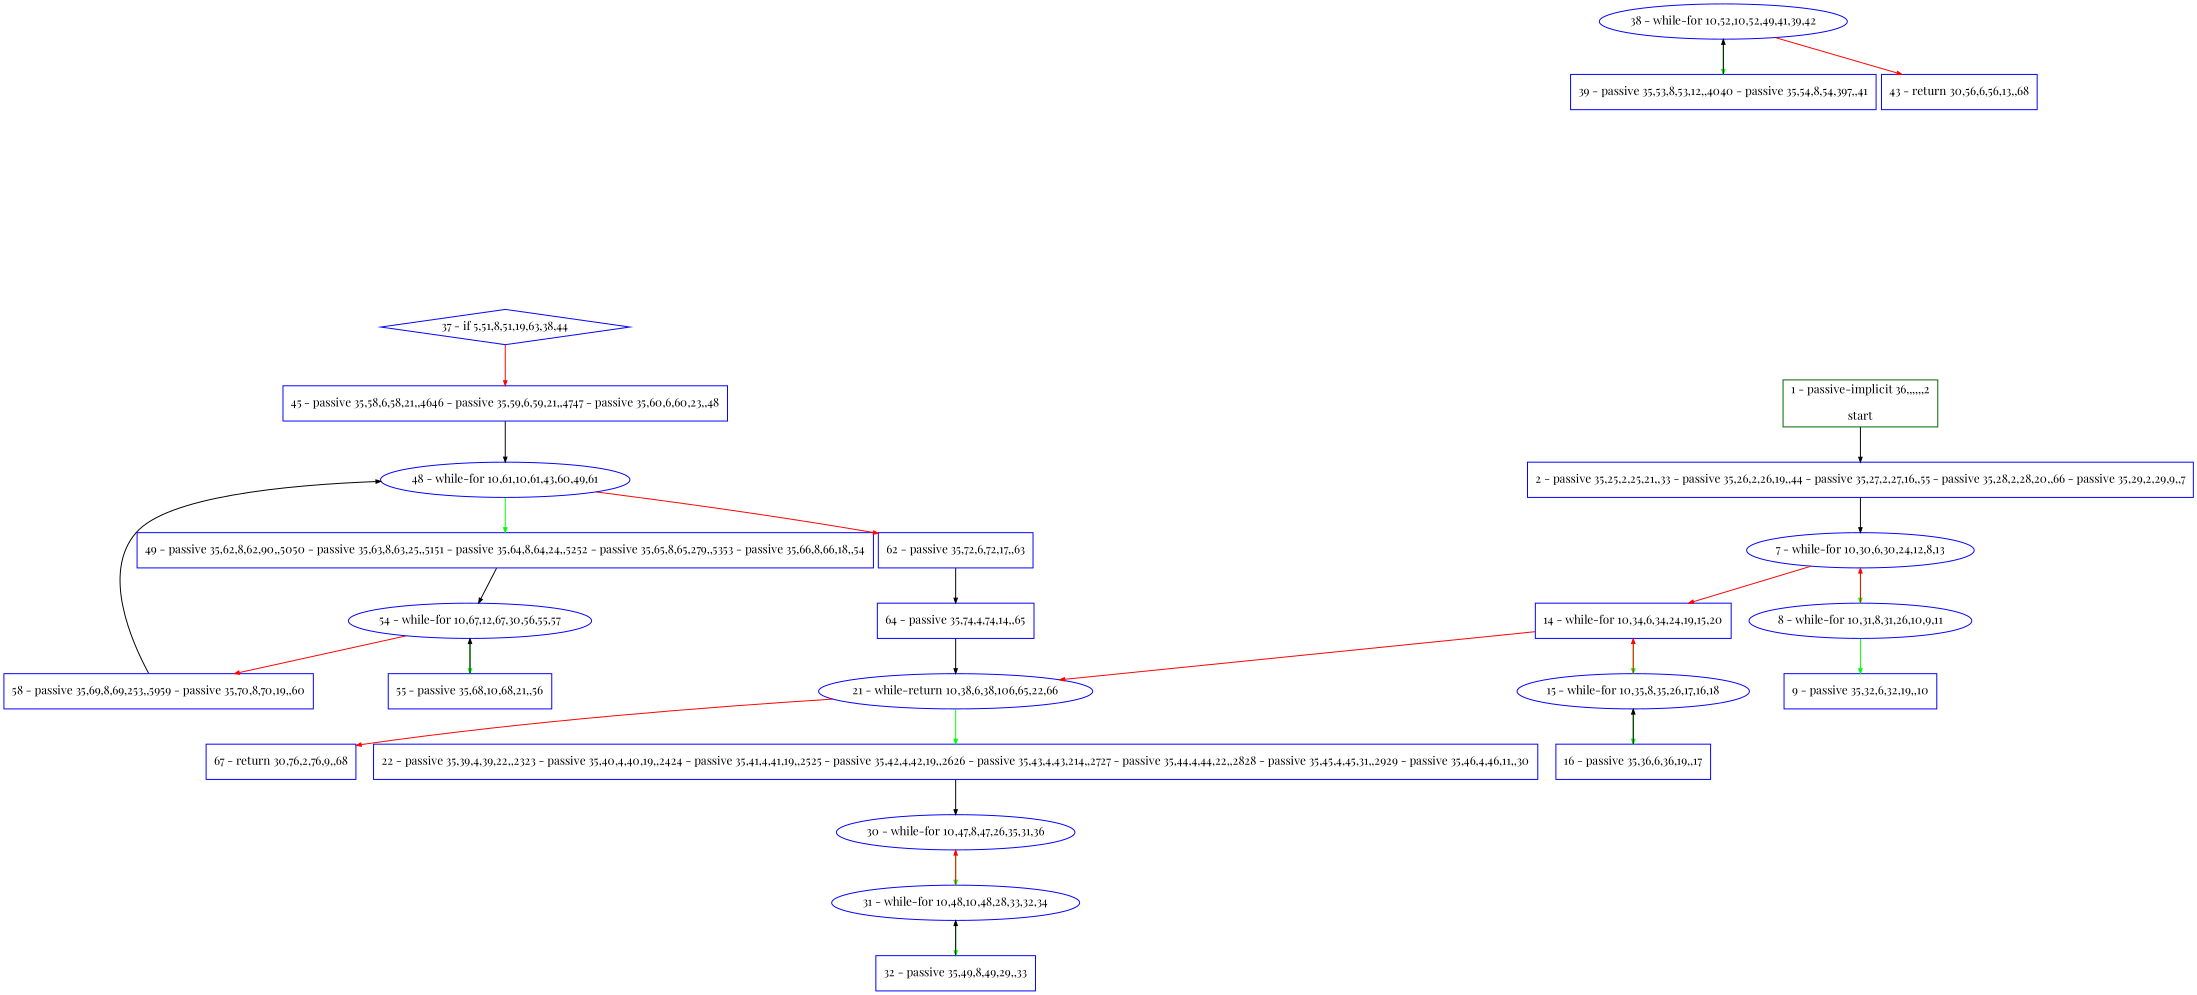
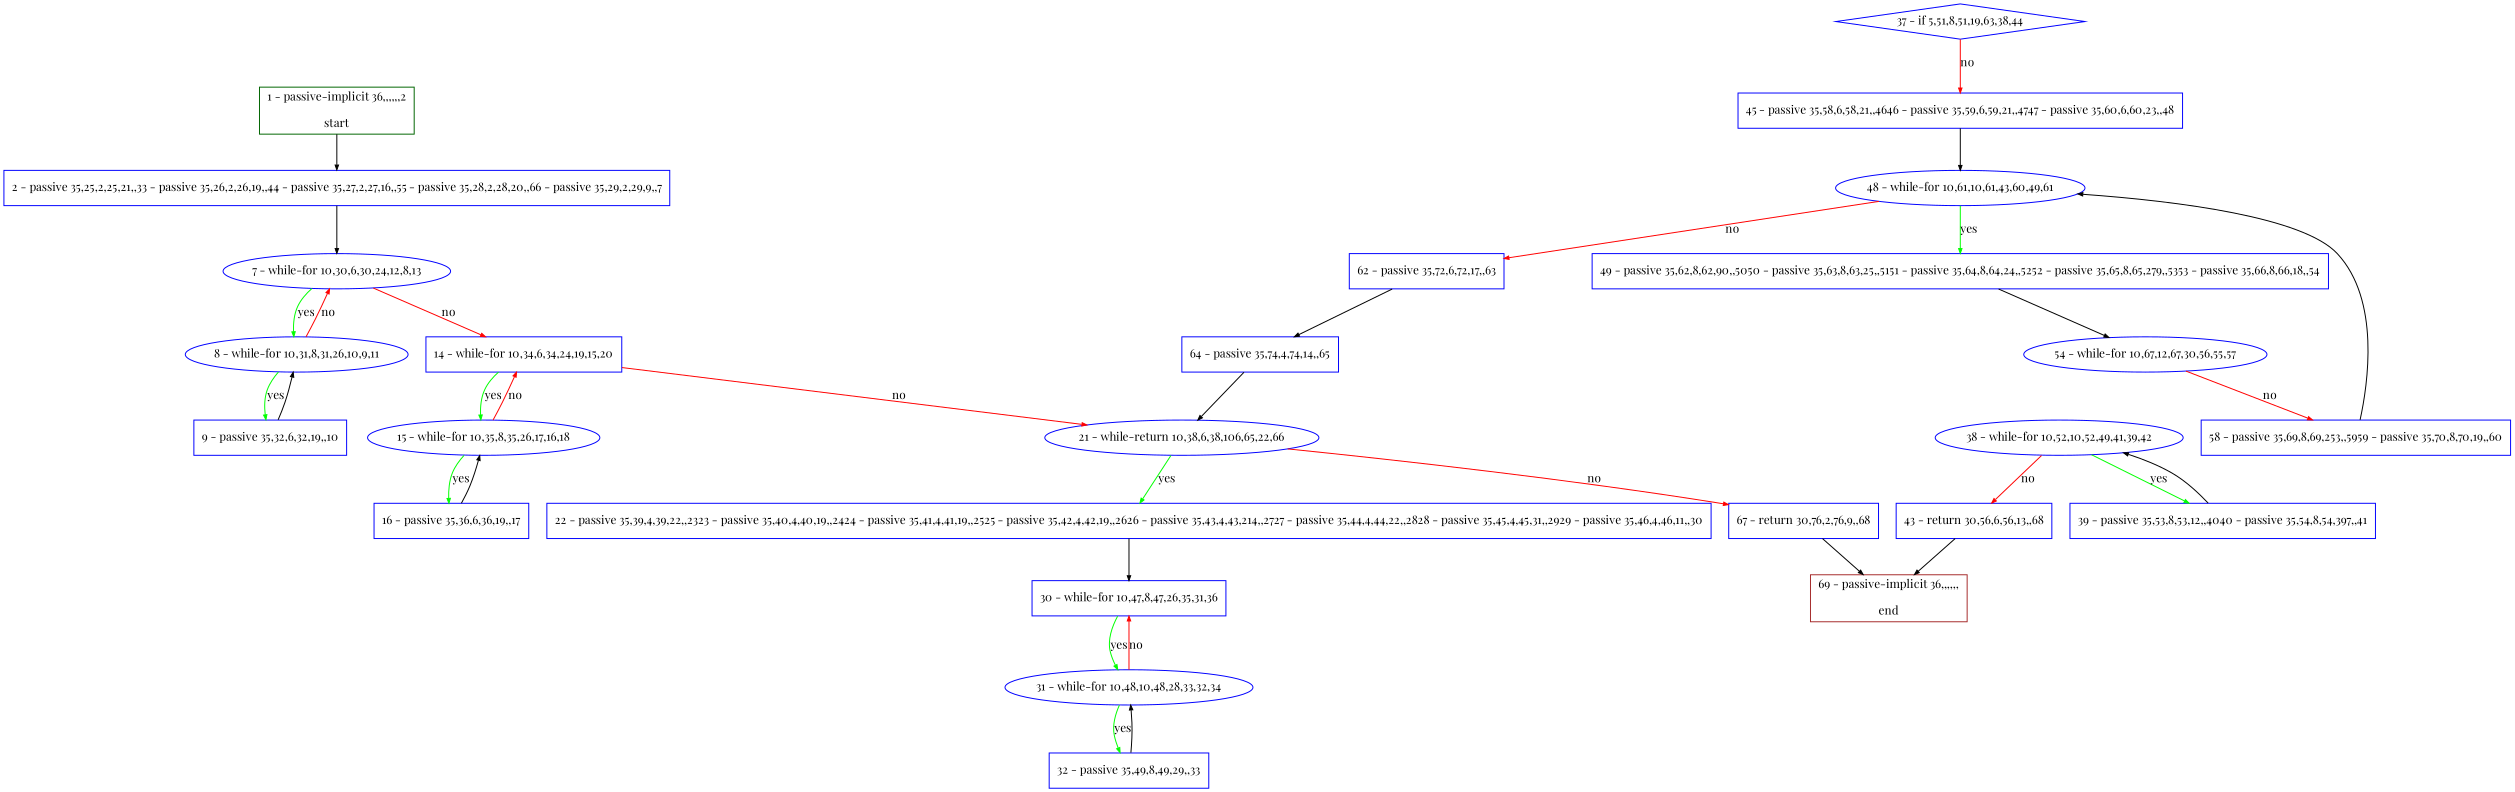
edge "9 - passive 35,32,6,32,19,,10" -> "8 - while-for 10,31,8,31,26,10,9,11": added
node "69 - passive-implicit 36,,,,,, end": added
node "55 - passive 35,68,10,68,21,,56": removed
node "30 - while-for 10,47,8,47,26,35,31,36": shape ellipse -> box
edge "21 - while-return 10,38,6,38,106,65,22,66" -> "67 - return 30,76,2,76,9,,68": label "yes" -> "no"
